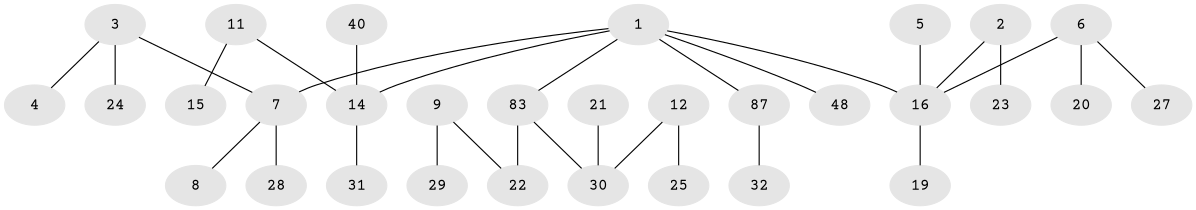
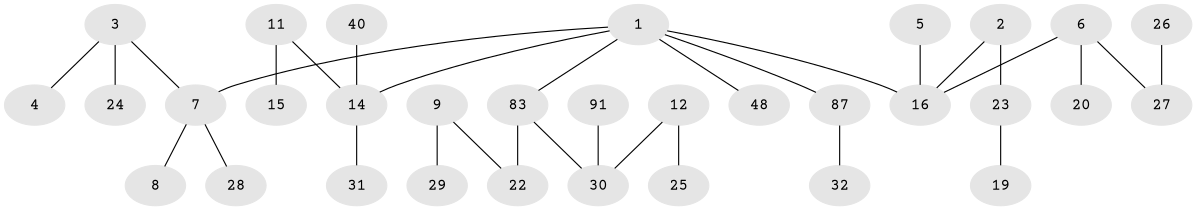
node "26": added
node "21": label "21" -> "91"
edge "16" -- "19": now "23" -- "19"
